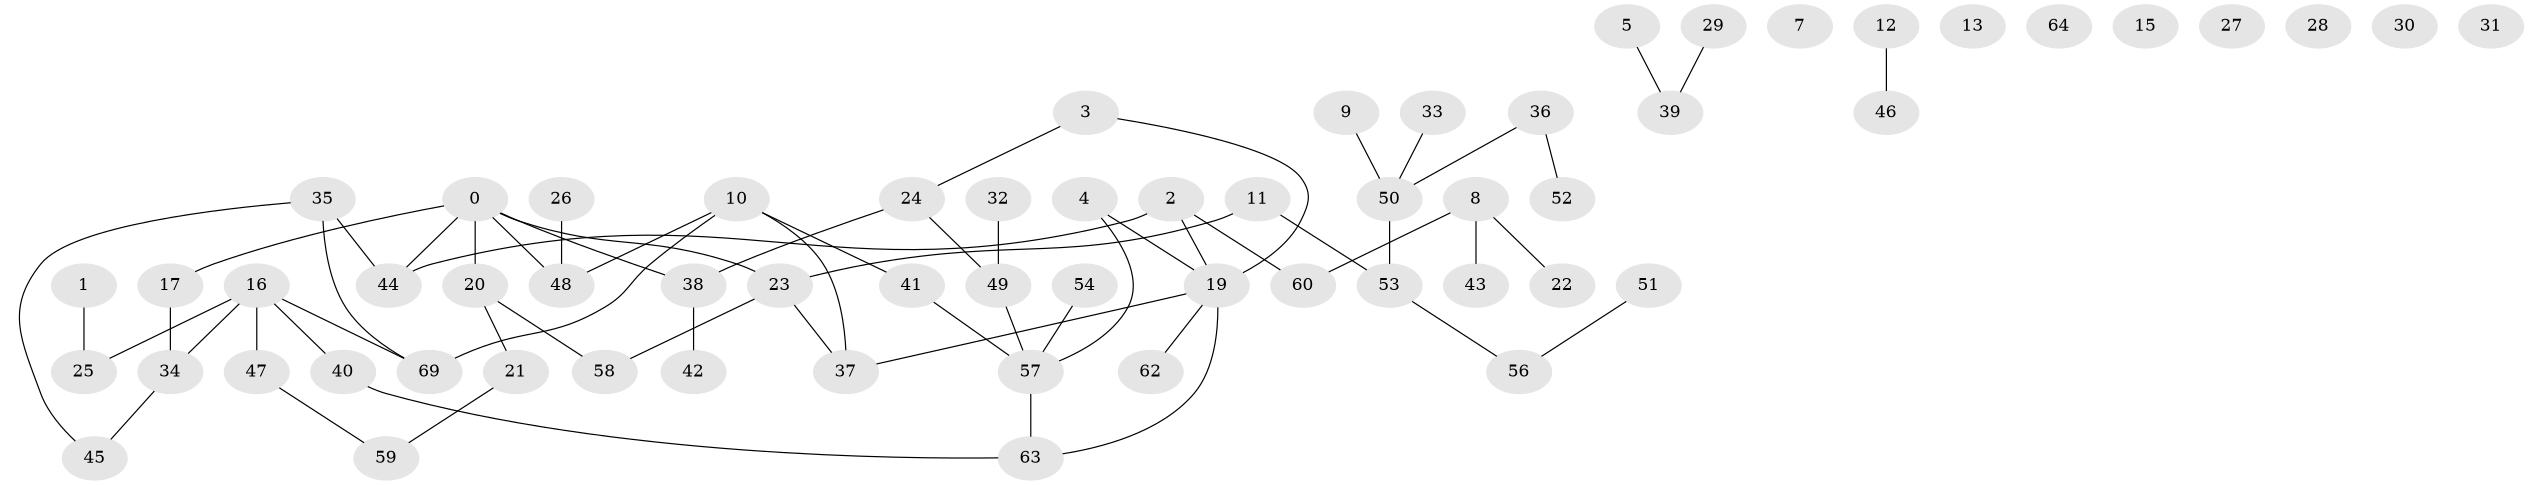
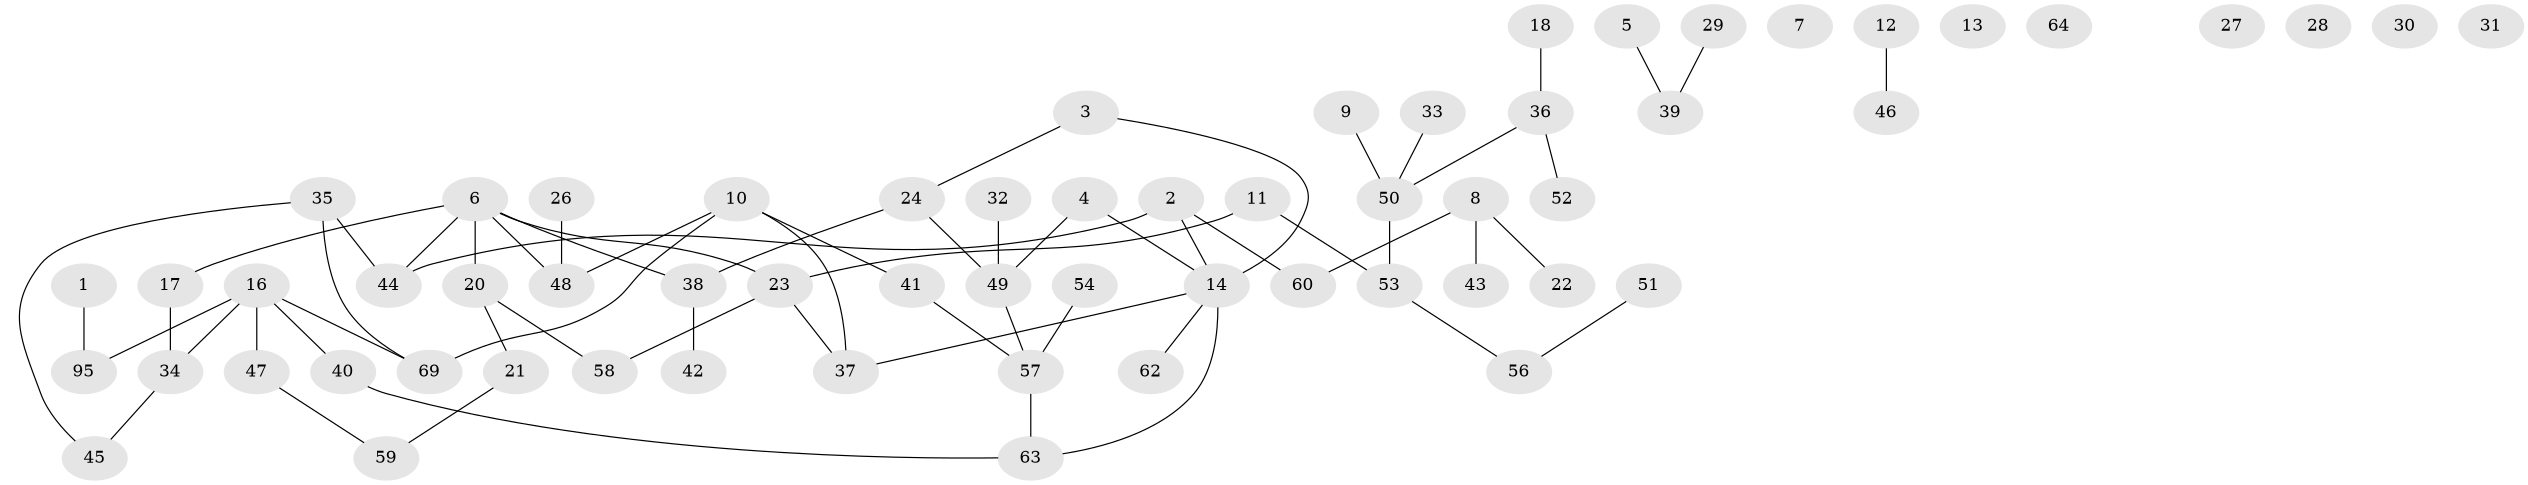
node "18": added
node "15": removed
node "0": label "0" -> "6"
node "19": label "19" -> "14"
edge "4" -- "57": now "4" -- "49"
node "25": label "25" -> "95"
